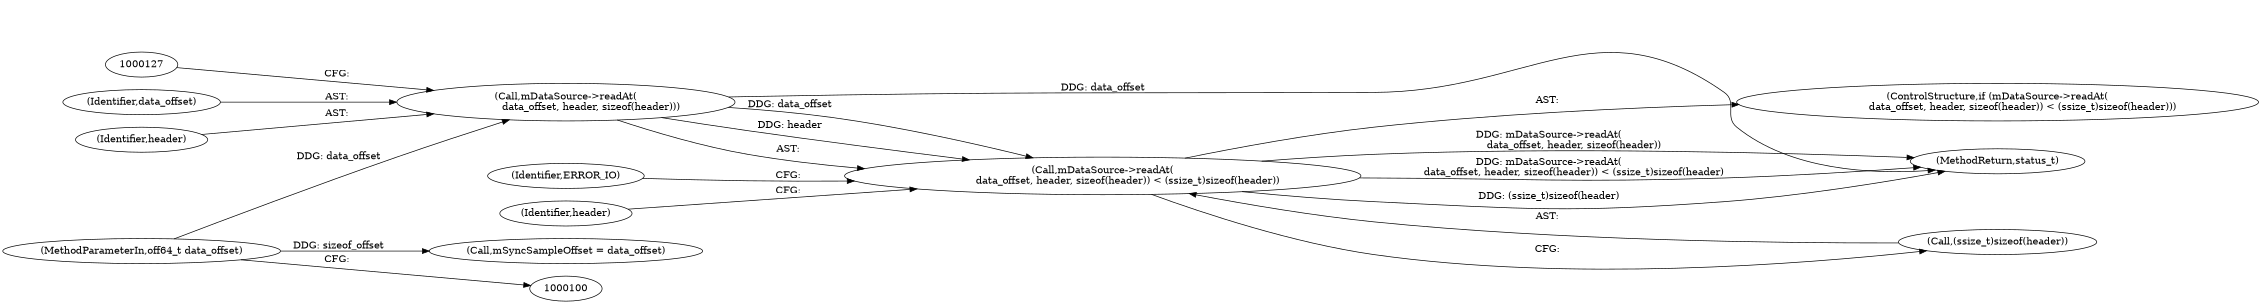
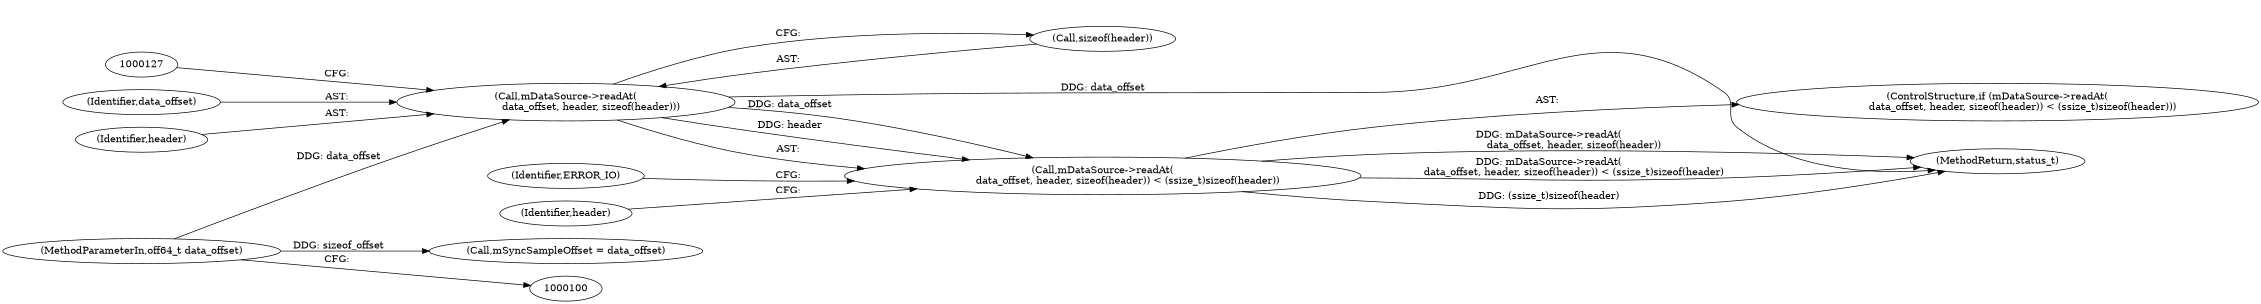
node "(Call,sizeof(header))": added
node "(Call,(ssize_t)sizeof(header))": removed
